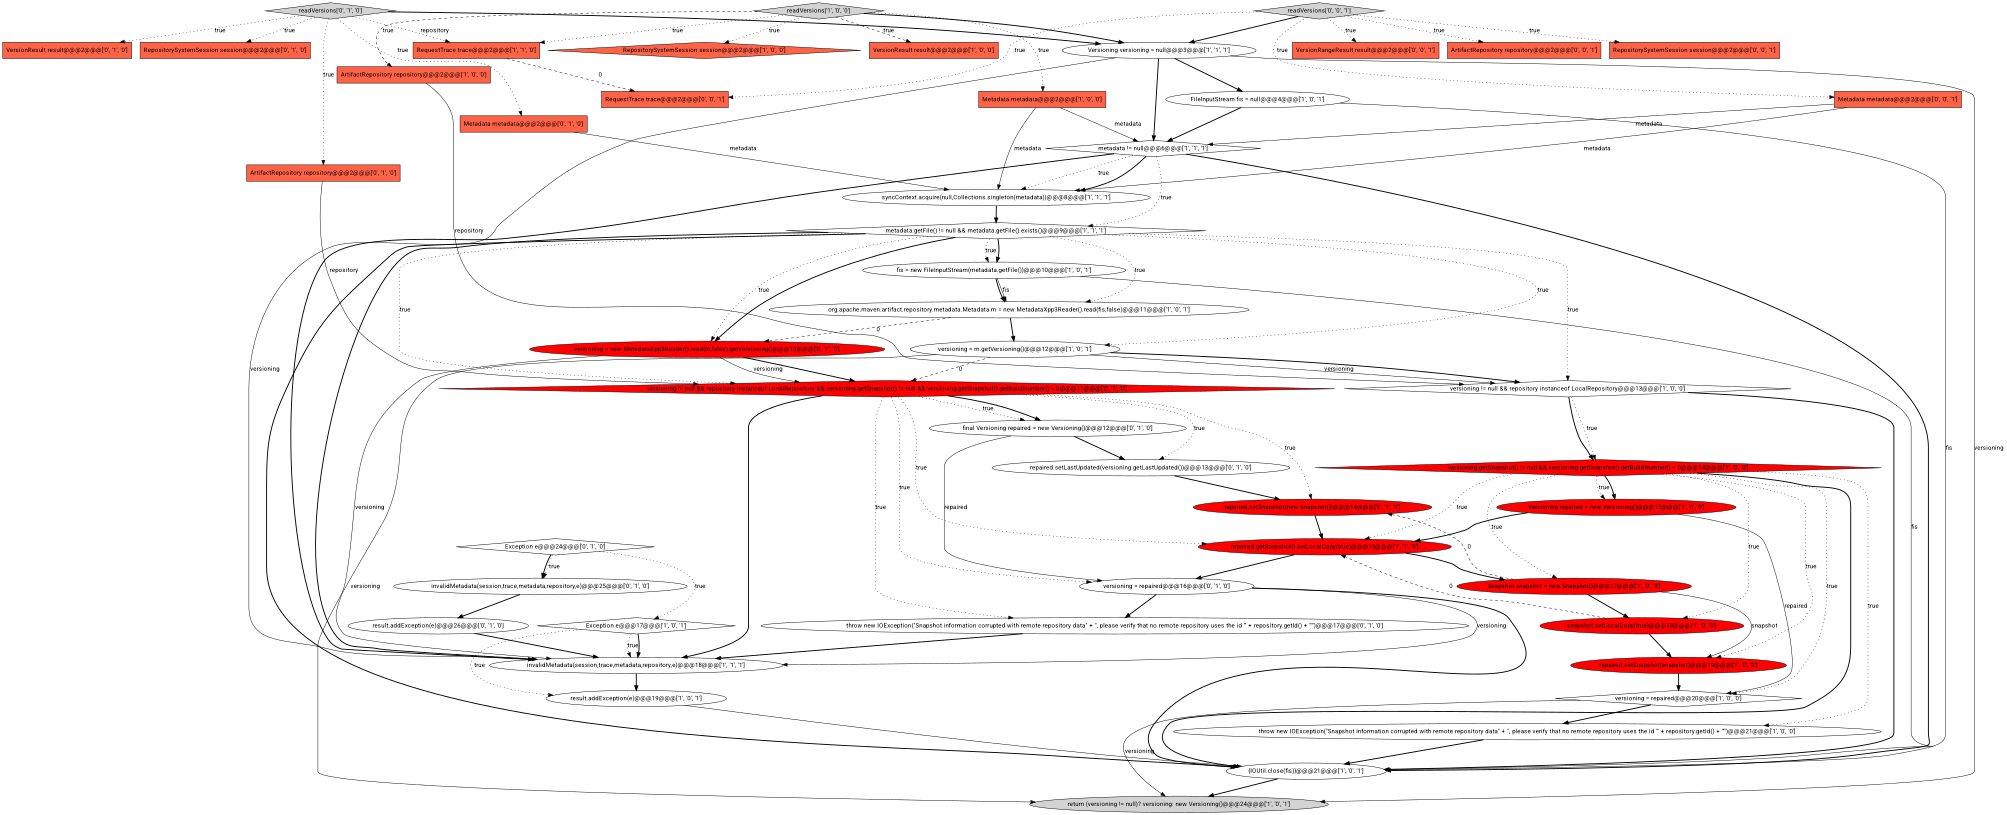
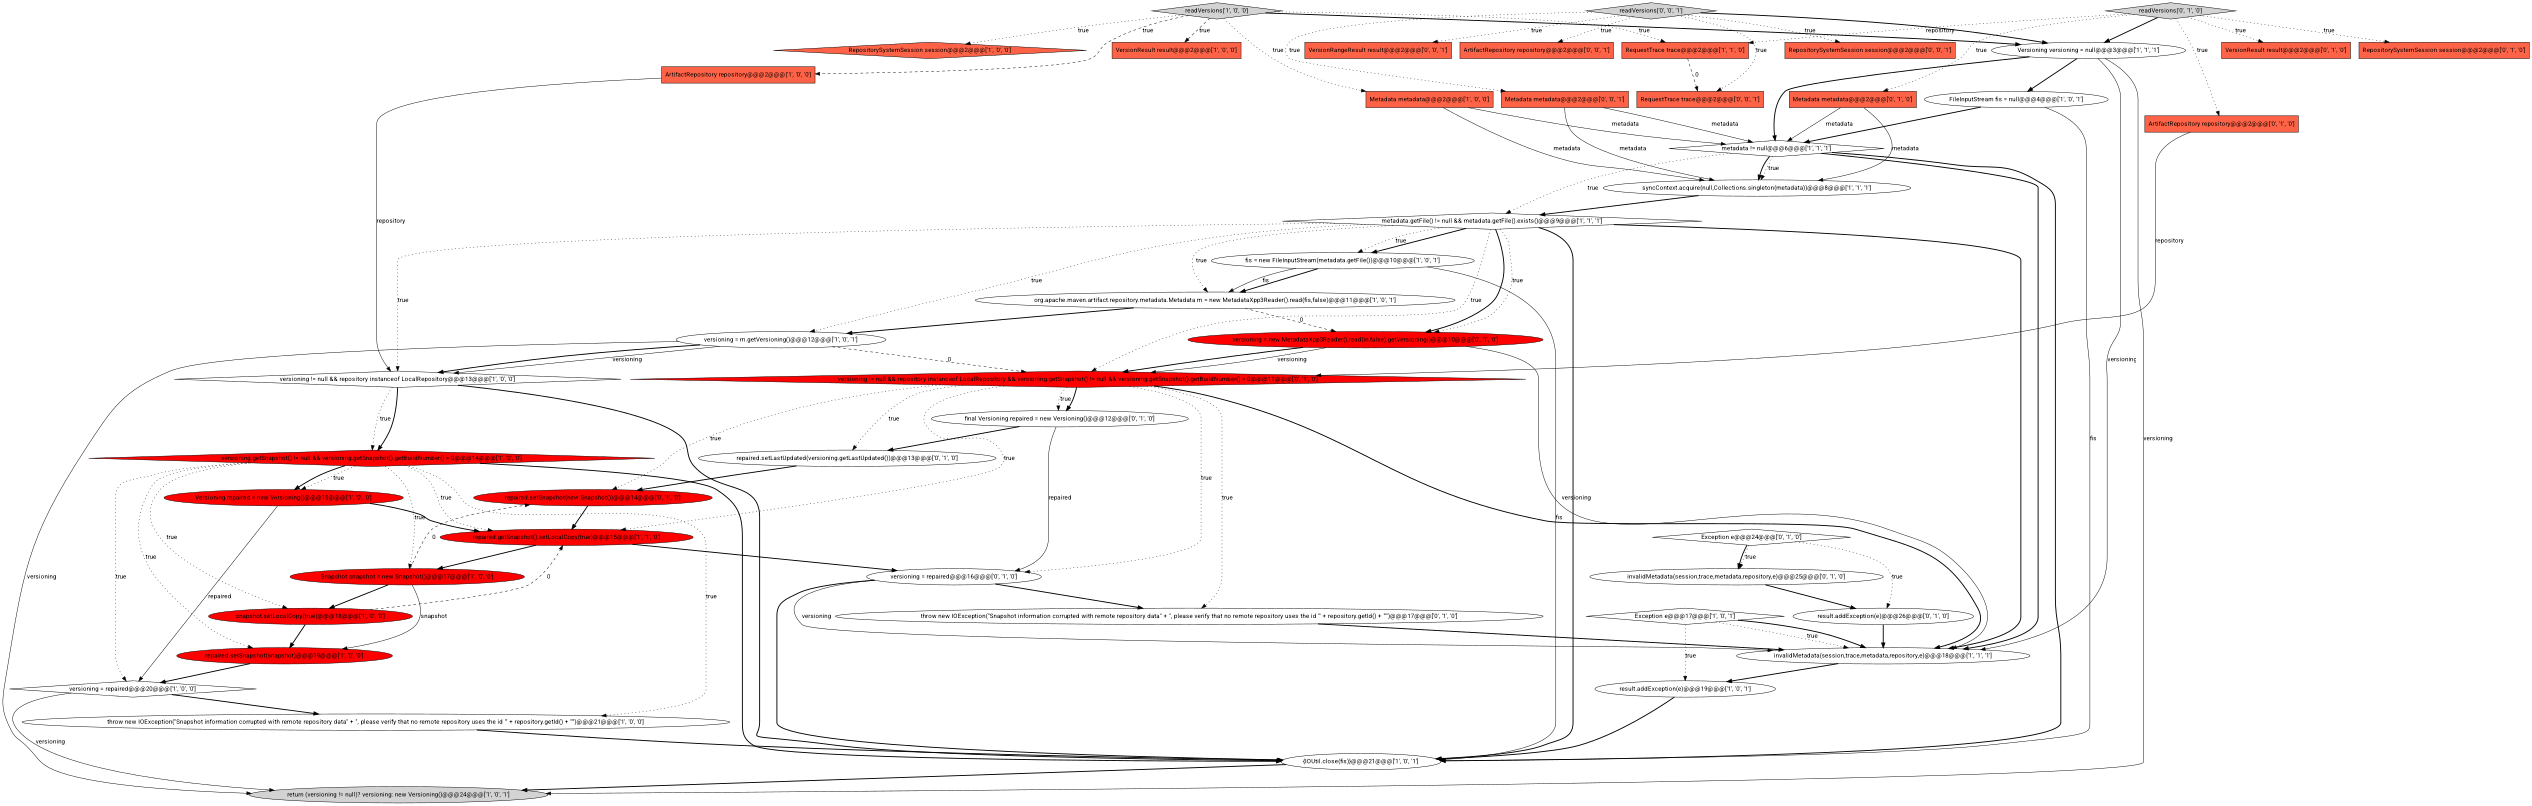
edge "Metadata metadata@@@2@@@['0', '1', '0']" -> "metadata != null@@@6@@@['1', '1', '1']": added, label "metadata"
edge "Exception e@@@24@@@['0', '1', '0']" -> "Exception e@@@17@@@['1', '0', '1']": now "Exception e@@@24@@@['0', '1', '0']" -> "result.addException(e)@@@26@@@['0', '1', '0']"
edge "result.addException(e)@@@19@@@['1', '0', '1']" -> "{IOUtil.close(fis)}@@@21@@@['1', '0', '1']": style solid -> bold
